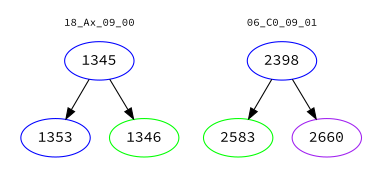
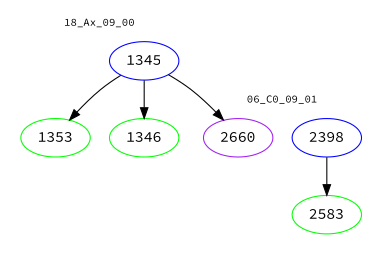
edge "2398" -> "2660": now "1345" -> "2660"
node "1353": color blue -> green
